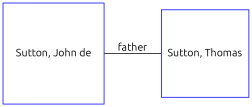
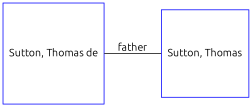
node "Sutton, John de": label "Sutton, John de" -> "Sutton, Thomas de"
